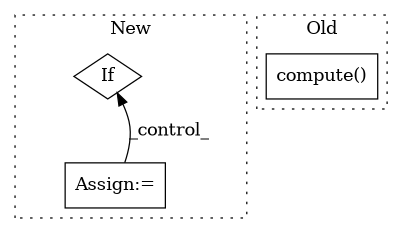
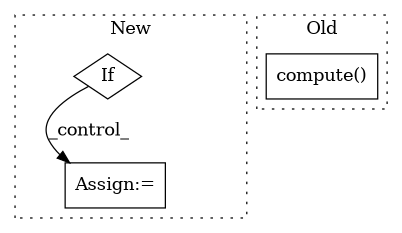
edge "Assign:=" -> "If": reversed
